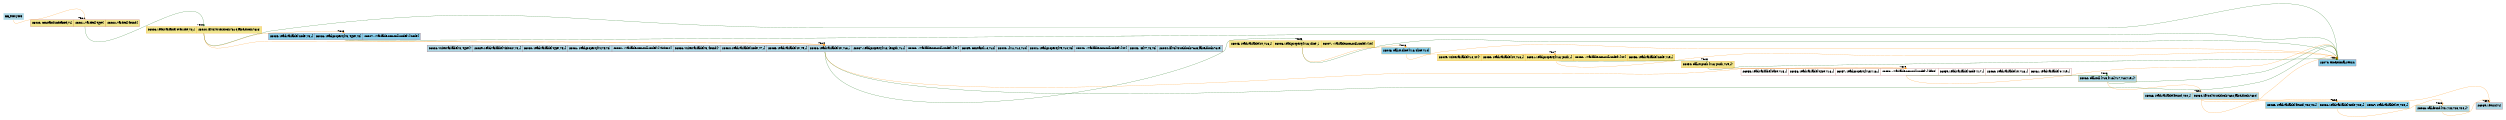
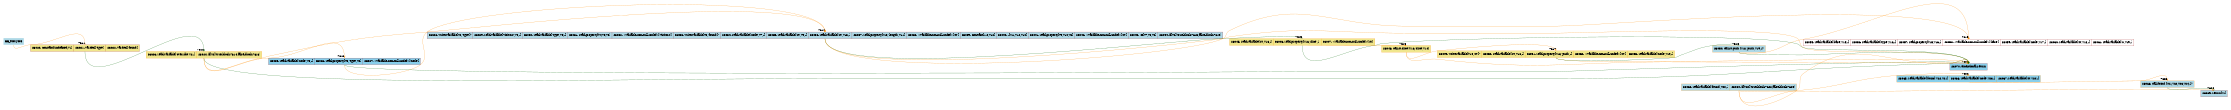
node "23048: call-st.slice [v16,'slice',v14]": fillcolor skyblue -> khaki
node "23054: call-st.push [v18,'push',v19,-]*": fillcolor khaki -> lightblue
edge "23055: read-variable['base',v15,-]" -> "23070: exceptional-return": removed
node "23062: call-null [v15,[v16],v17,v18,v19,-]*": removed
edge "23028: write-variable[v2,'type']*" -> "23070: exceptional-return": color darkgreen -> darkorange
edge "23068: call-found [v21,v22,v23,v24,-]*" -> "23069: return[v1]": color darkorange -> darkgreen
